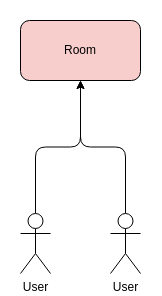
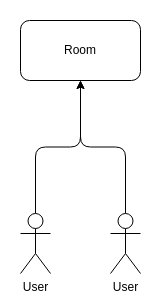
node "Room": fillcolor #f8cecc -> #ffffff
